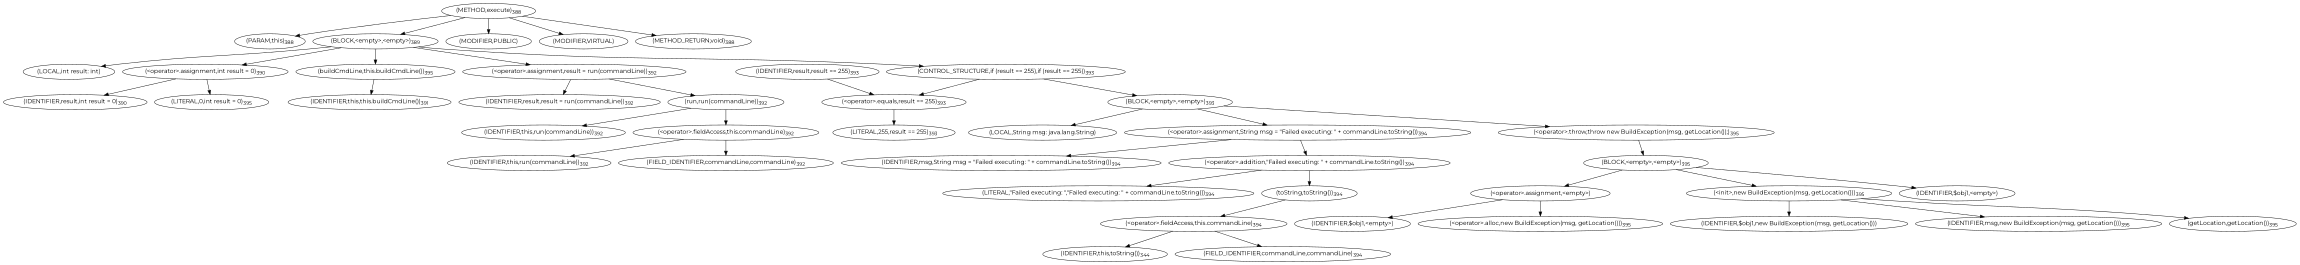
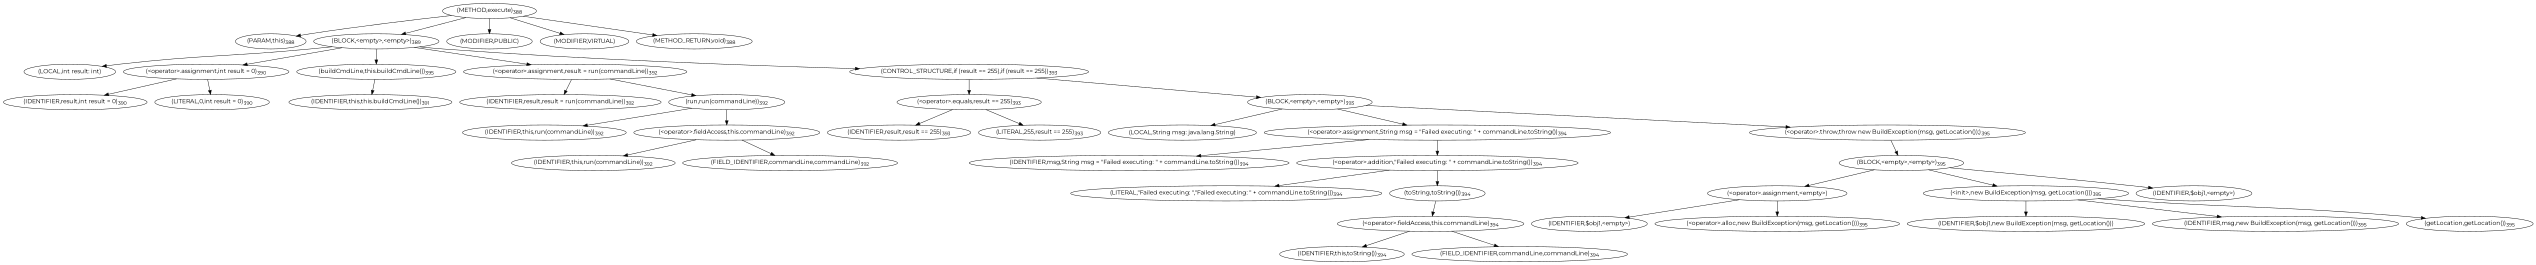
edge "(IDENTIFIER,result,result == 255)" -> "(<operator>.equals,result == 255)": reversed
node "(LITERAL,0,int result = 0)": text "395" -> "390"
node "(IDENTIFIER,this,toString())": text "344" -> "394"
